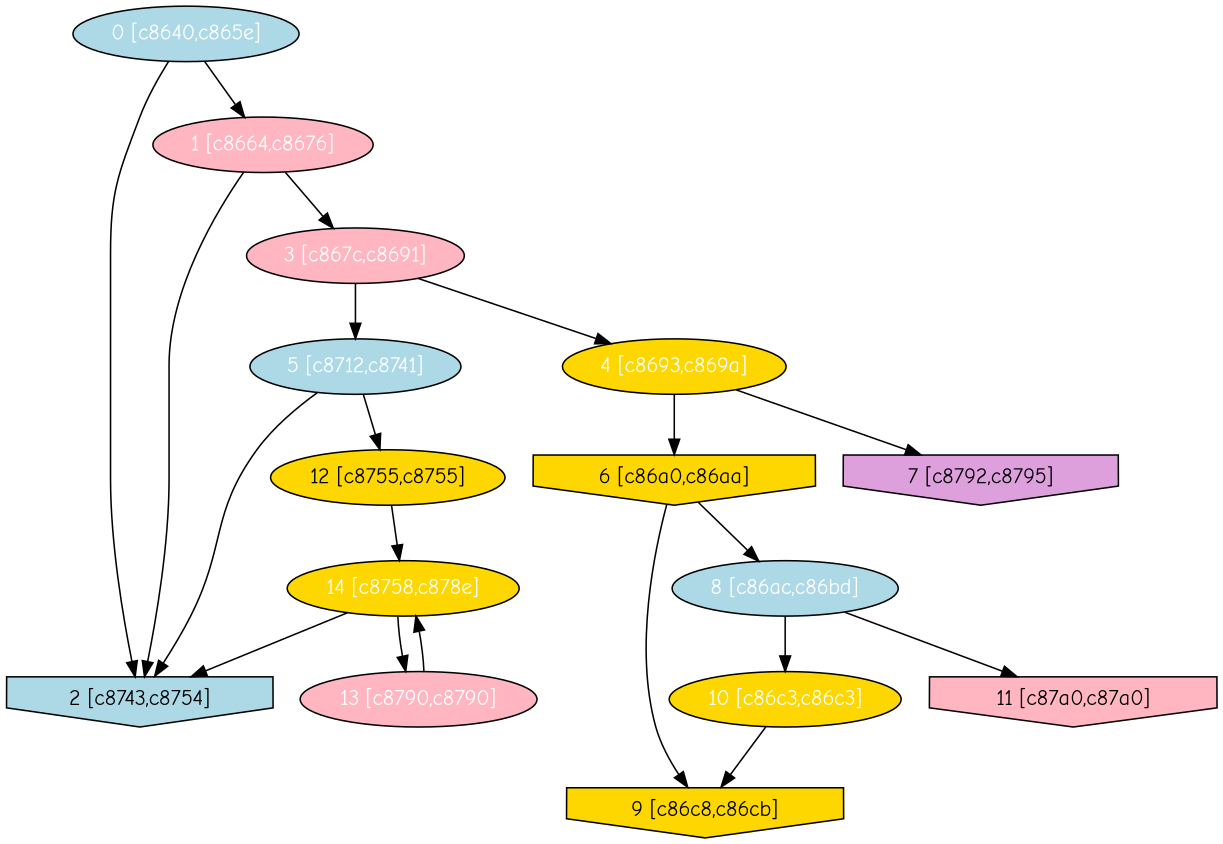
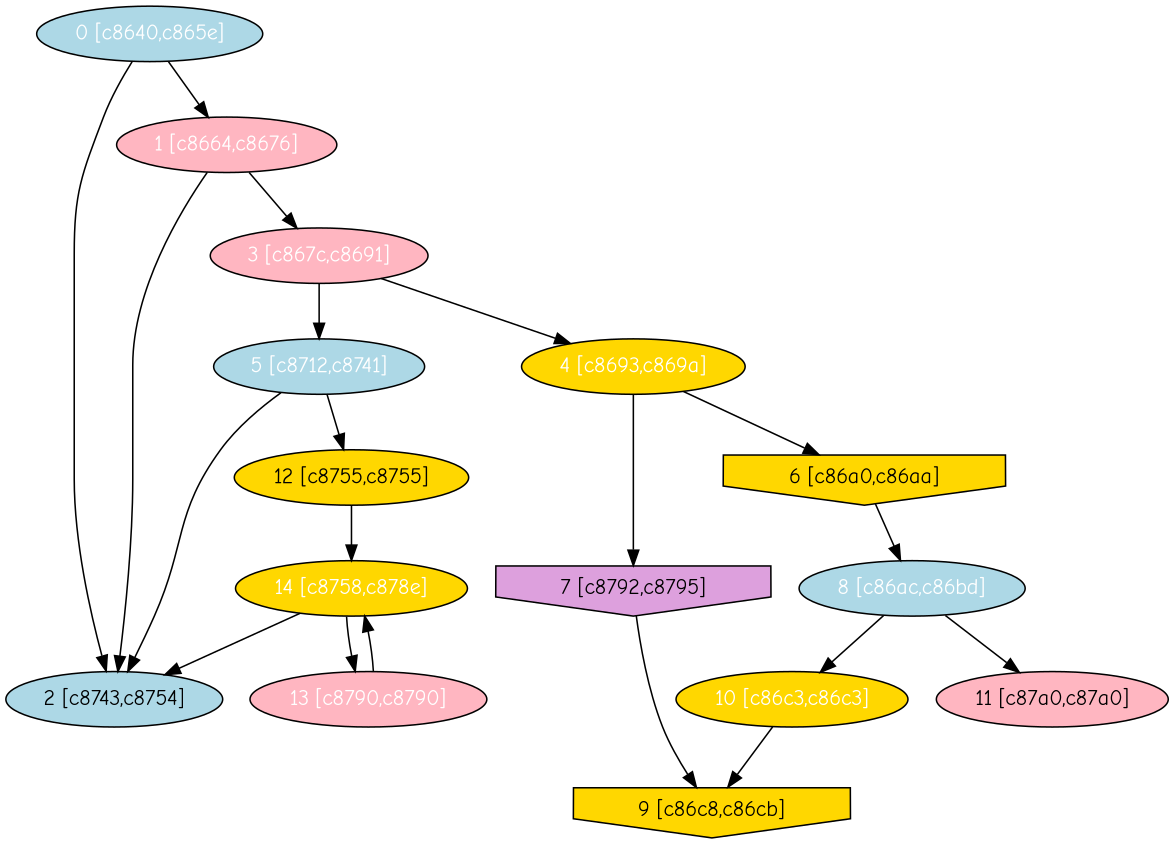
edge "6 [c86a0,c86aa]" -> "9 [c86c8,c86cb]": now "7 [c8792,c8795]" -> "9 [c86c8,c86cb]"
node "2 [c8743,c8754]": shape invhouse -> ellipse
node "11 [c87a0,c87a0]": shape invhouse -> ellipse
